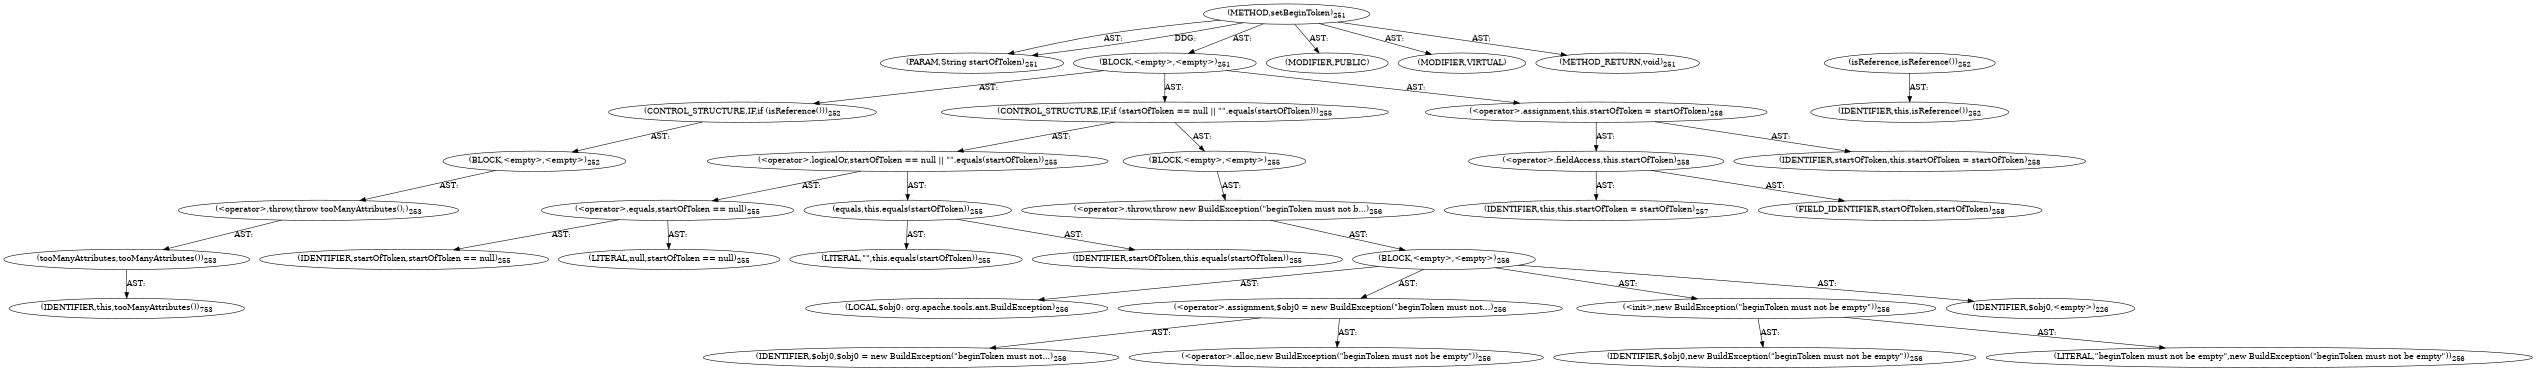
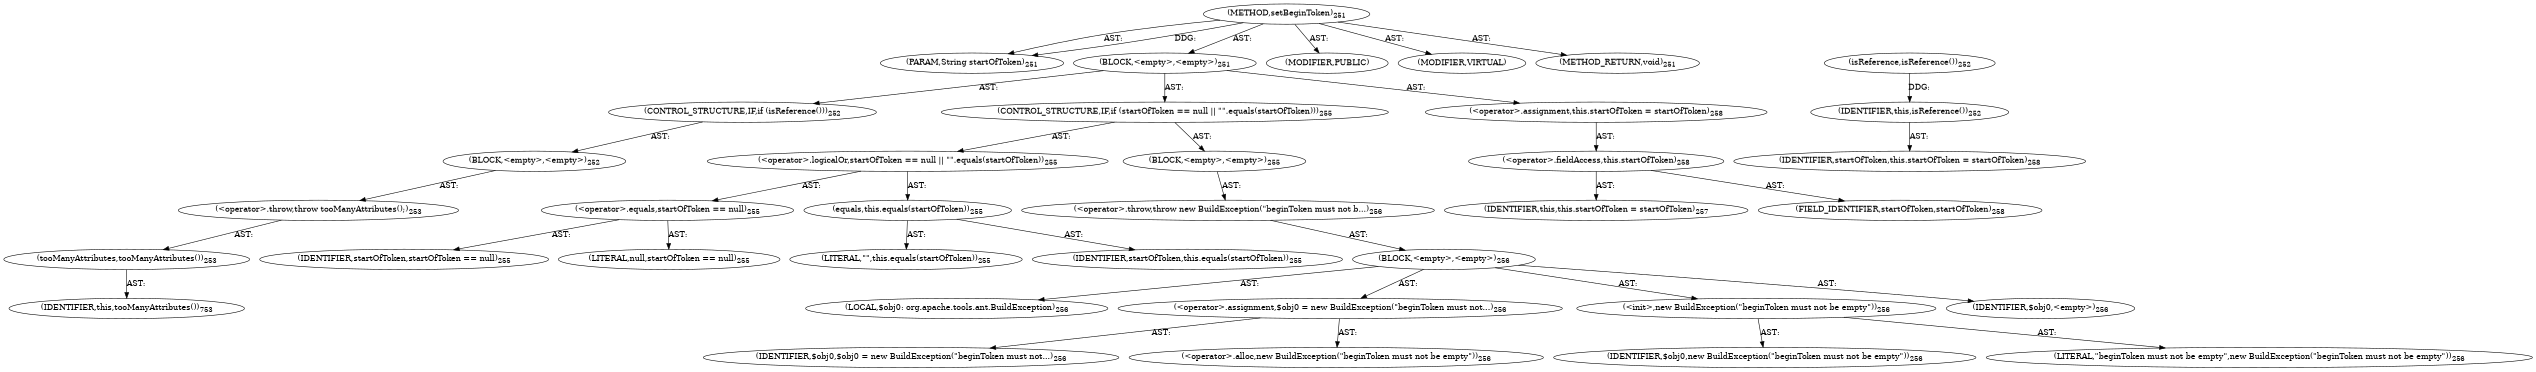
edge "(isReference,isReference())" -> "(IDENTIFIER,this,isReference())": label "AST: " -> "DDG: "
edge "(<operator>.assignment,this.startOfToken = startOfToken)" -> "(IDENTIFIER,startOfToken,this.startOfToken = startOfToken)": now "(IDENTIFIER,this,isReference())" -> "(IDENTIFIER,startOfToken,this.startOfToken = startOfToken)"
node "(IDENTIFIER,$obj0,<empty>)": text "226" -> "256"
